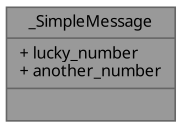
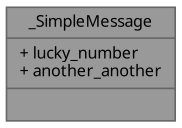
node "_SimpleMessage": text "+ another_number" -> "+ another_another"
